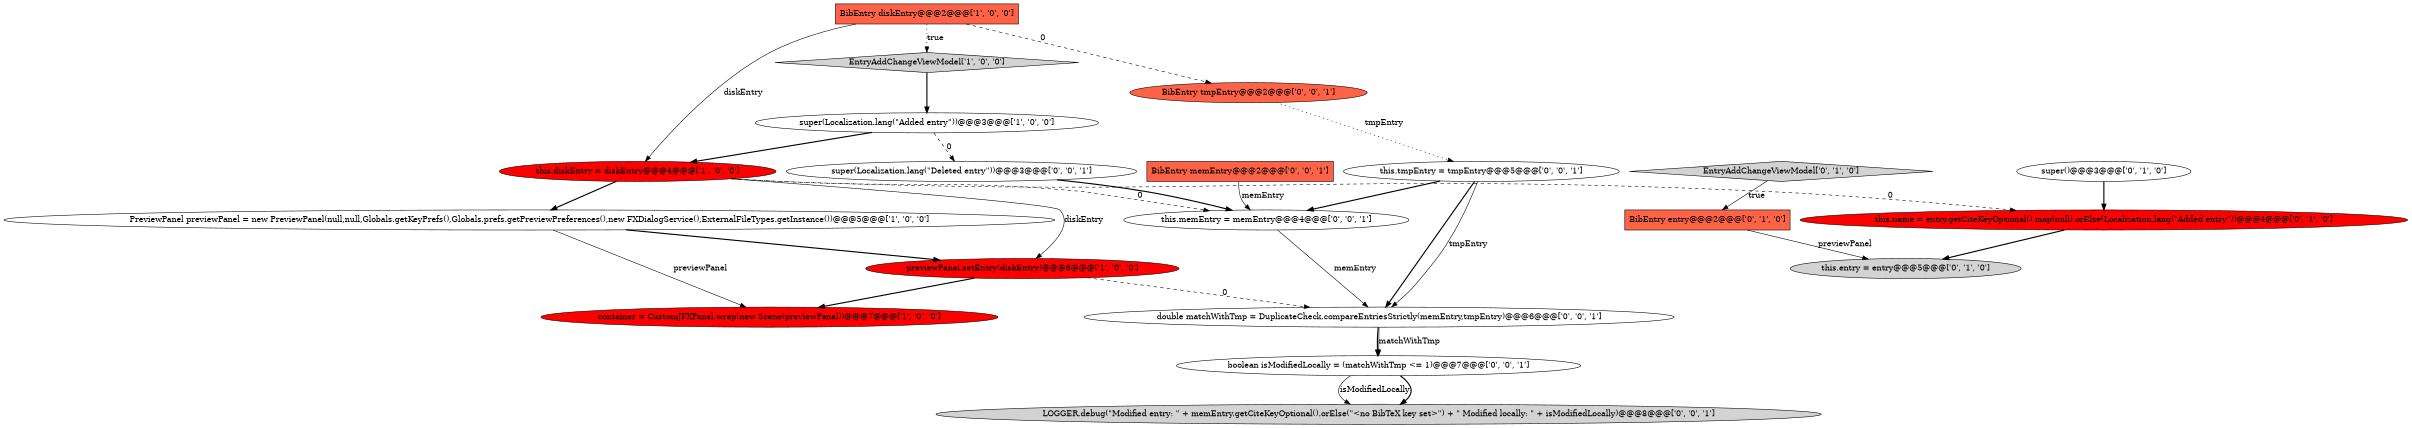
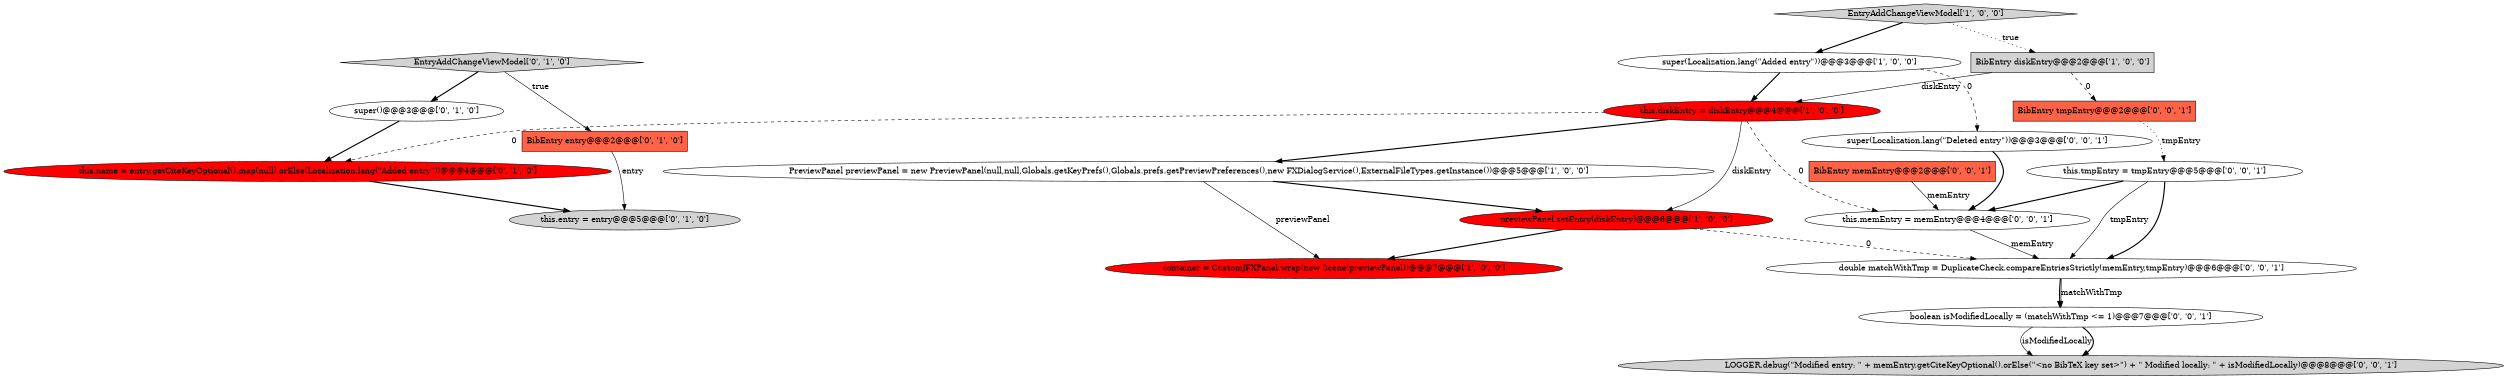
node "BibEntry diskEntry@@@2@@@['1', '0', '0']": fillcolor tomato -> lightgray
edge "BibEntry diskEntry@@@2@@@['1', '0', '0']" -> "EntryAddChangeViewModel['1', '0', '0']": reversed
edge "EntryAddChangeViewModel['0', '1', '0']" -> "super()@@@3@@@['0', '1', '0']": added
node "BibEntry tmpEntry@@@2@@@['0', '0', '1']": shape ellipse -> box
edge "BibEntry entry@@@2@@@['0', '1', '0']" -> "this.entry = entry@@@5@@@['0', '1', '0']": label "previewPanel" -> "entry"
